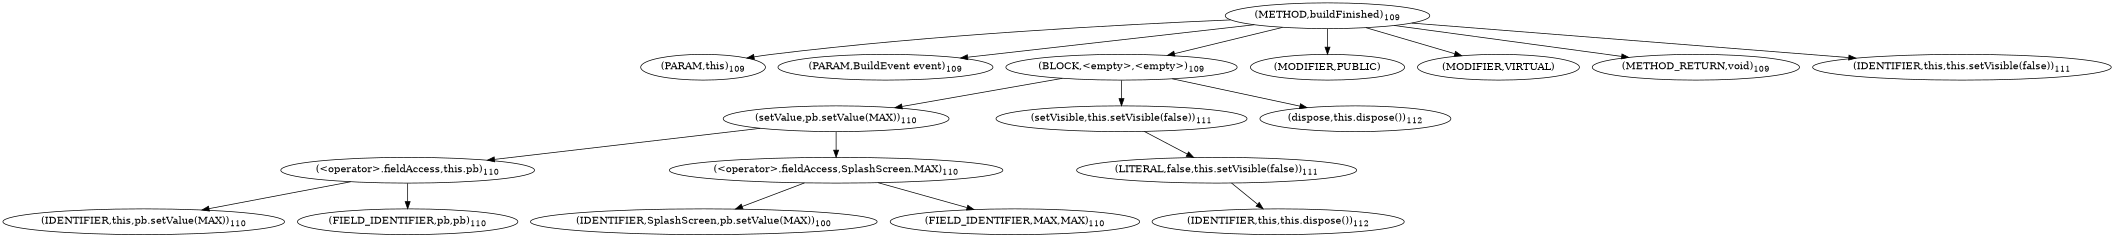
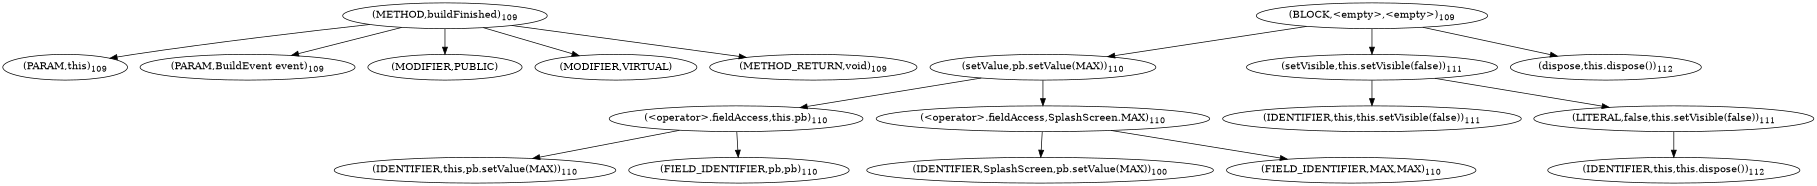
edge "(METHOD,buildFinished)" -> "(IDENTIFIER,this,this.setVisible(false))": now "(setVisible,this.setVisible(false))" -> "(IDENTIFIER,this,this.setVisible(false))"
edge "(METHOD,buildFinished)" -> "(BLOCK,<empty>,<empty>)": removed
